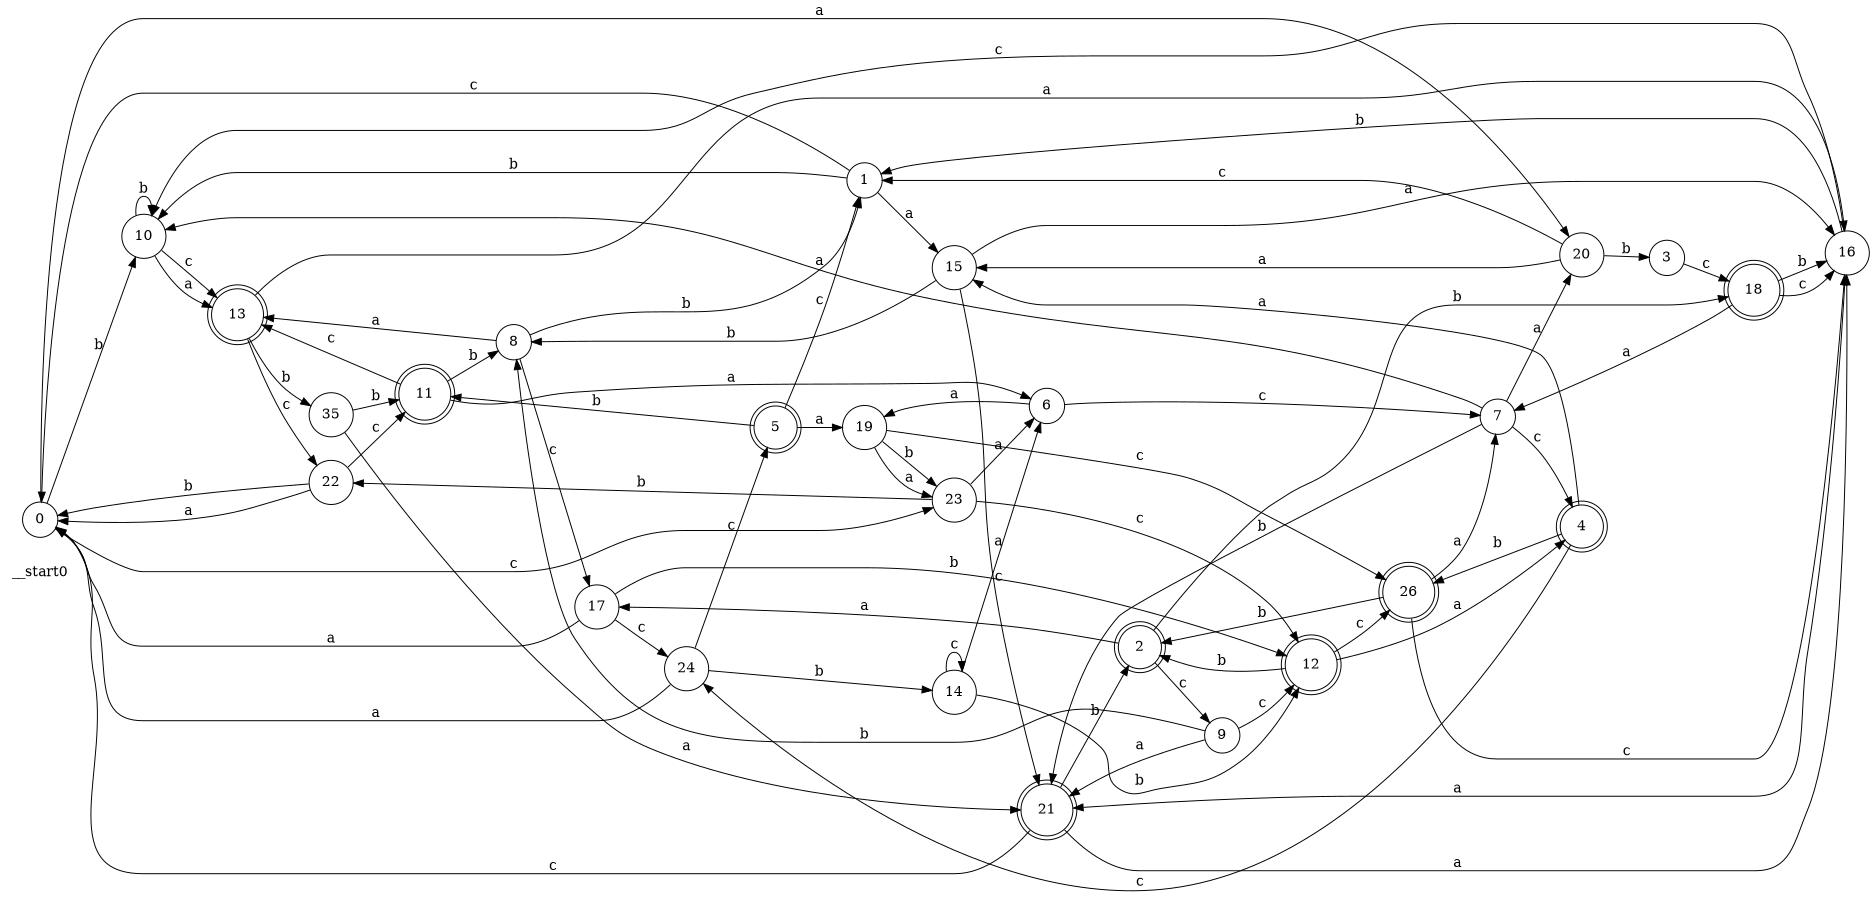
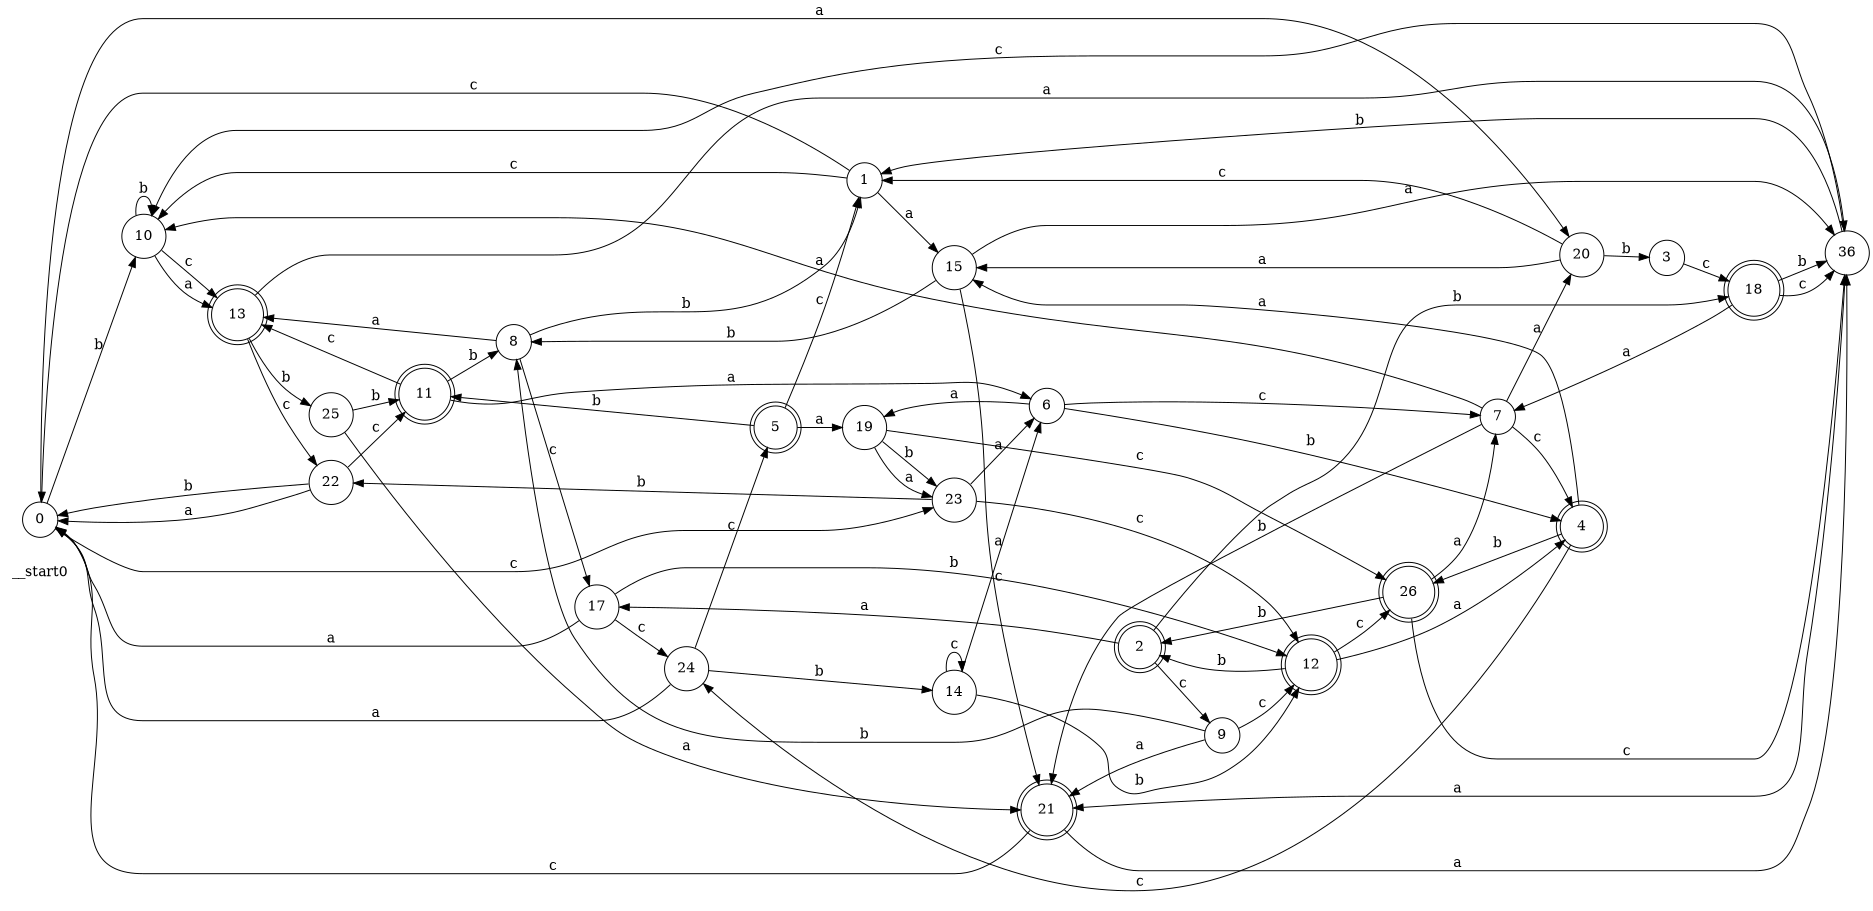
edge "1" -> "10": label "b" -> "c"
node "16": label "16" -> "36"
node "35": label "35" -> "25"
edge "6" -> "4": added, label "b"
edge "21" -> "2": removed, label "b"
